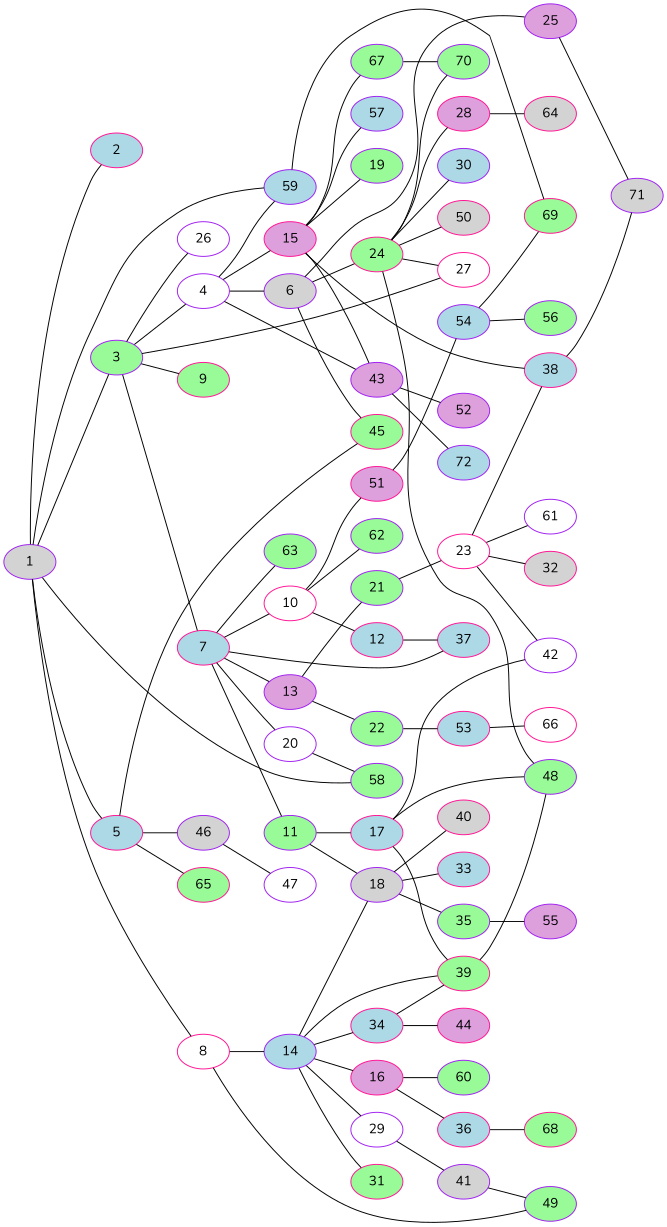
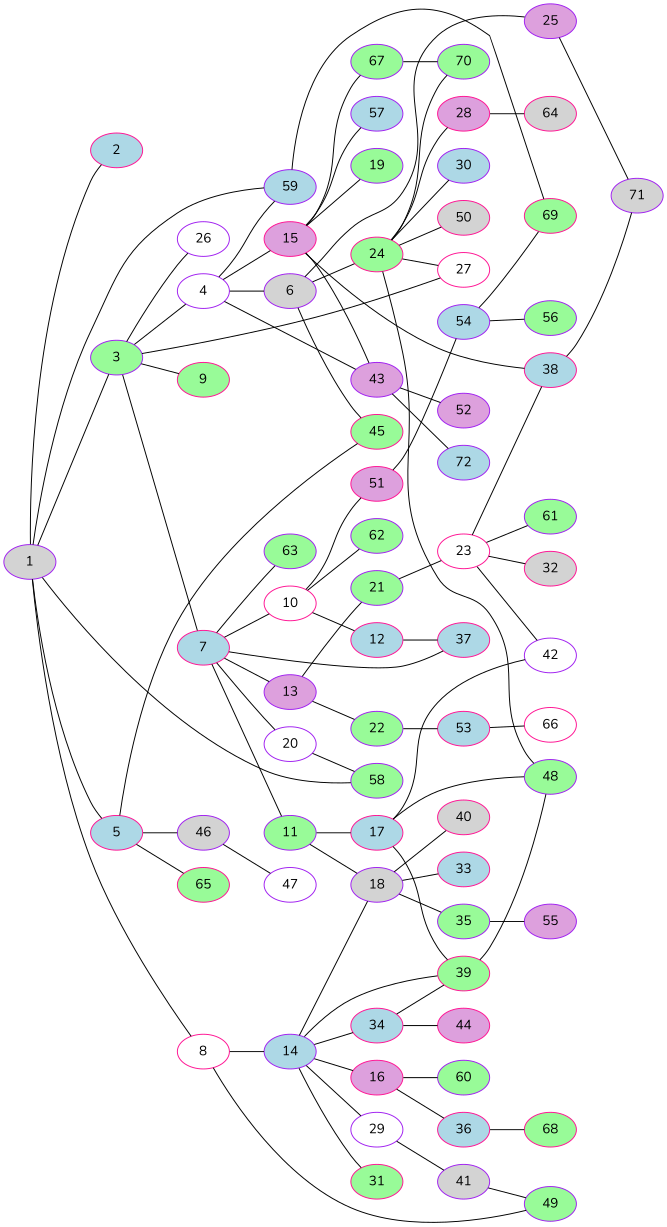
node "61": fillcolor white -> palegreen
